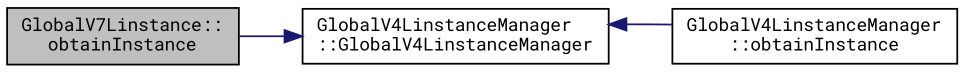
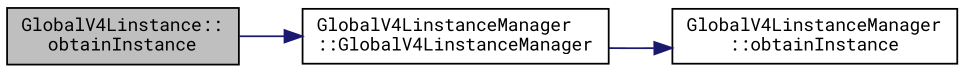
edge "GlobalV4LinstanceManager ::obtainInstance" -> "GlobalV4LinstanceManager ::GlobalV4LinstanceManager": reversed
node "GlobalV7Linstance:: obtainInstance": label "GlobalV7Linstance:: obtainInstance" -> "GlobalV4Linstance:: obtainInstance"
